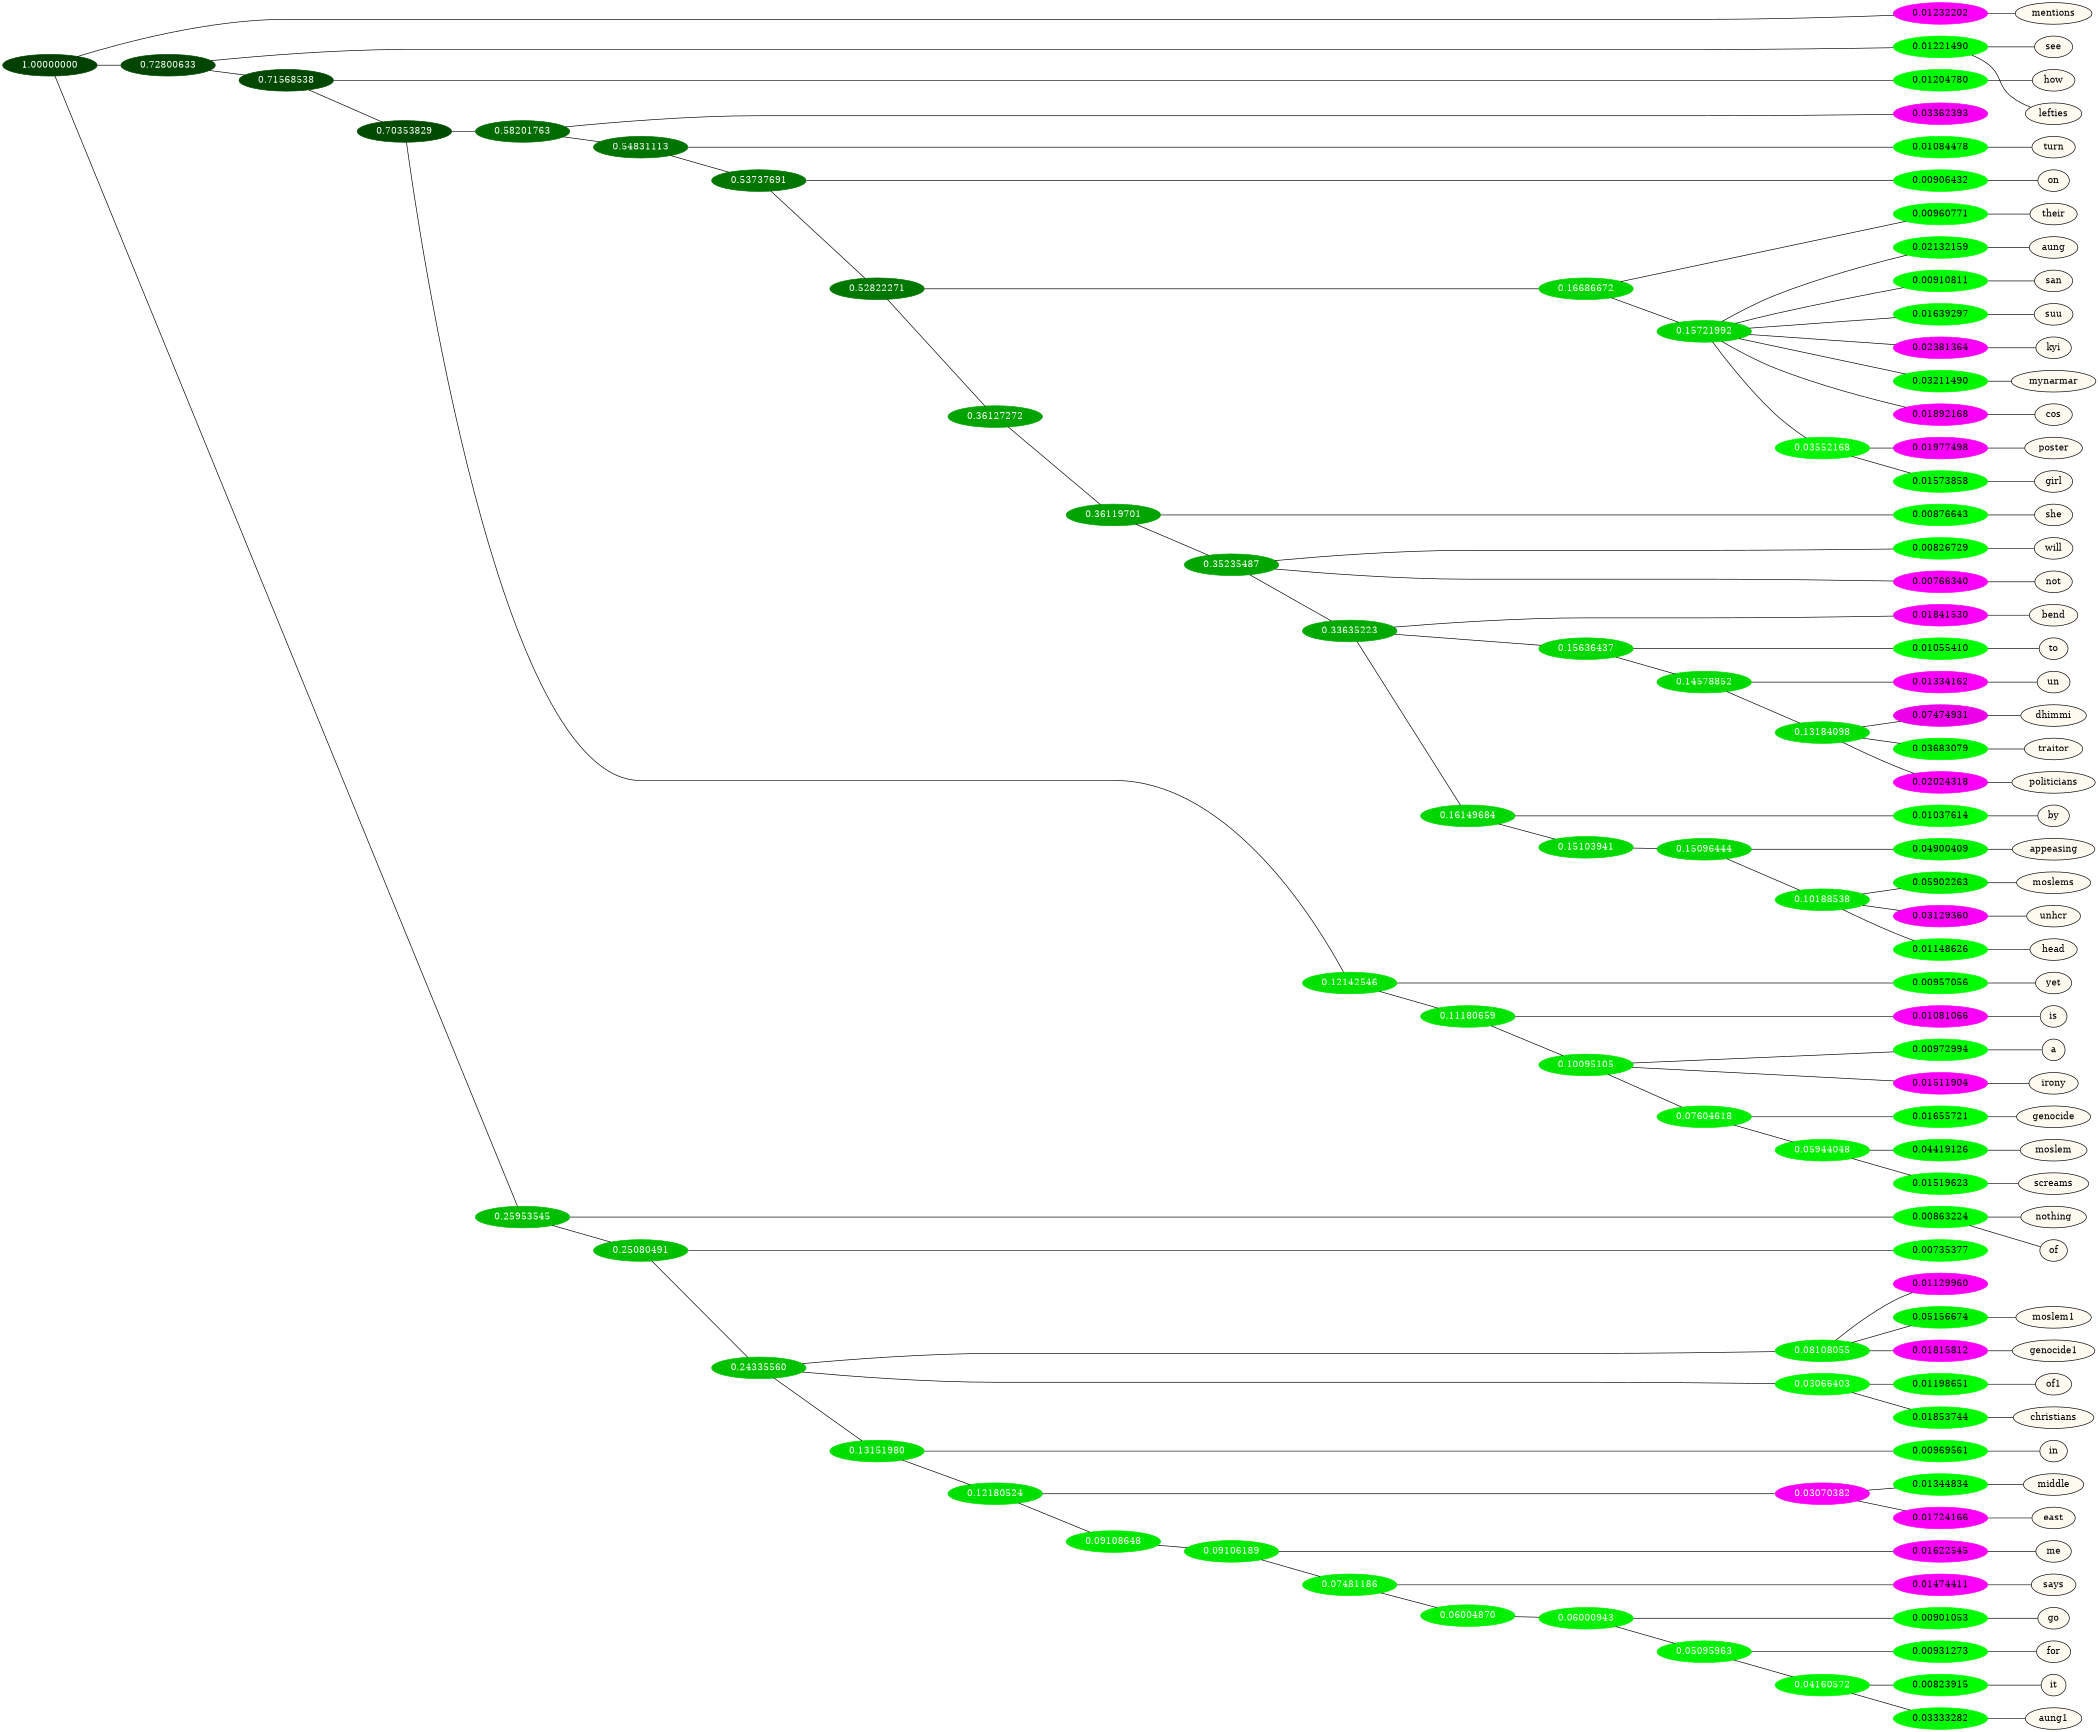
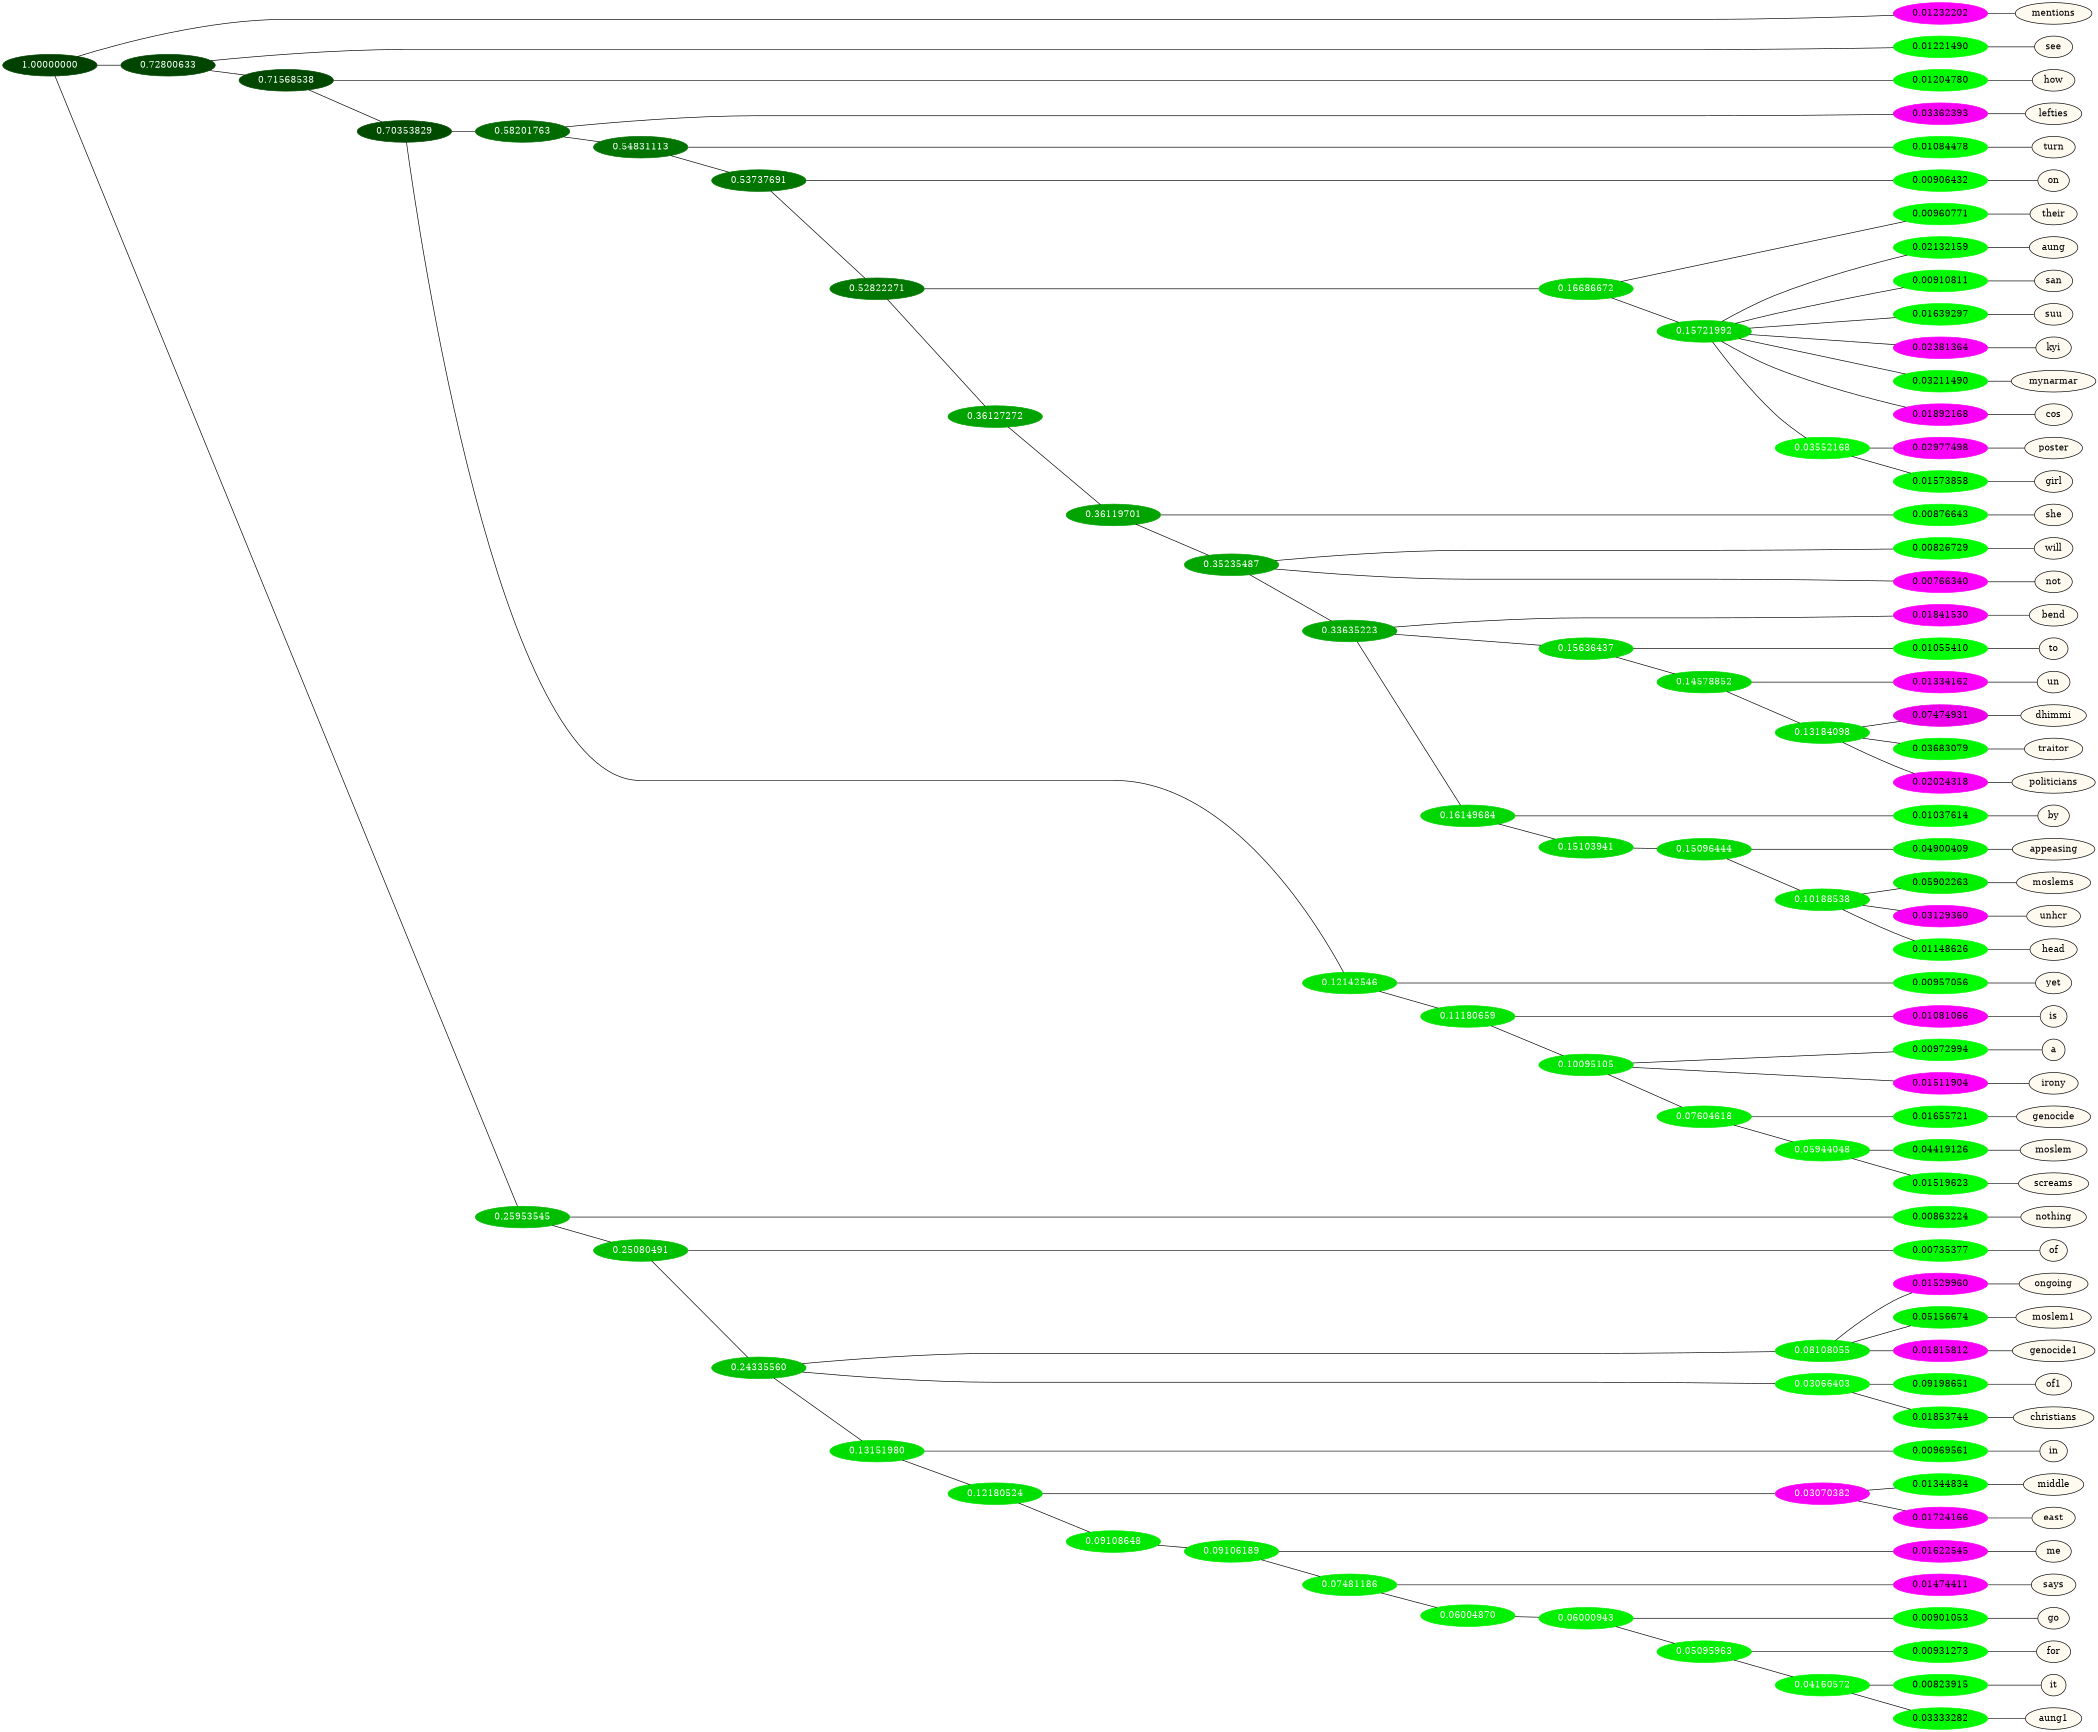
edge "0.01221490" -- "lefties": now "0.03362393" -- "lefties"
node "0.01977498": label "0.01977498" -> "0.02977498"
edge "0.00863224" -- "of": now "0.00735377" -- "of"
node "0.01129960": label "0.01129960" -> "0.01529960"
node "ongoing": added
node "0.01198651": label "0.01198651" -> "0.09198651"
